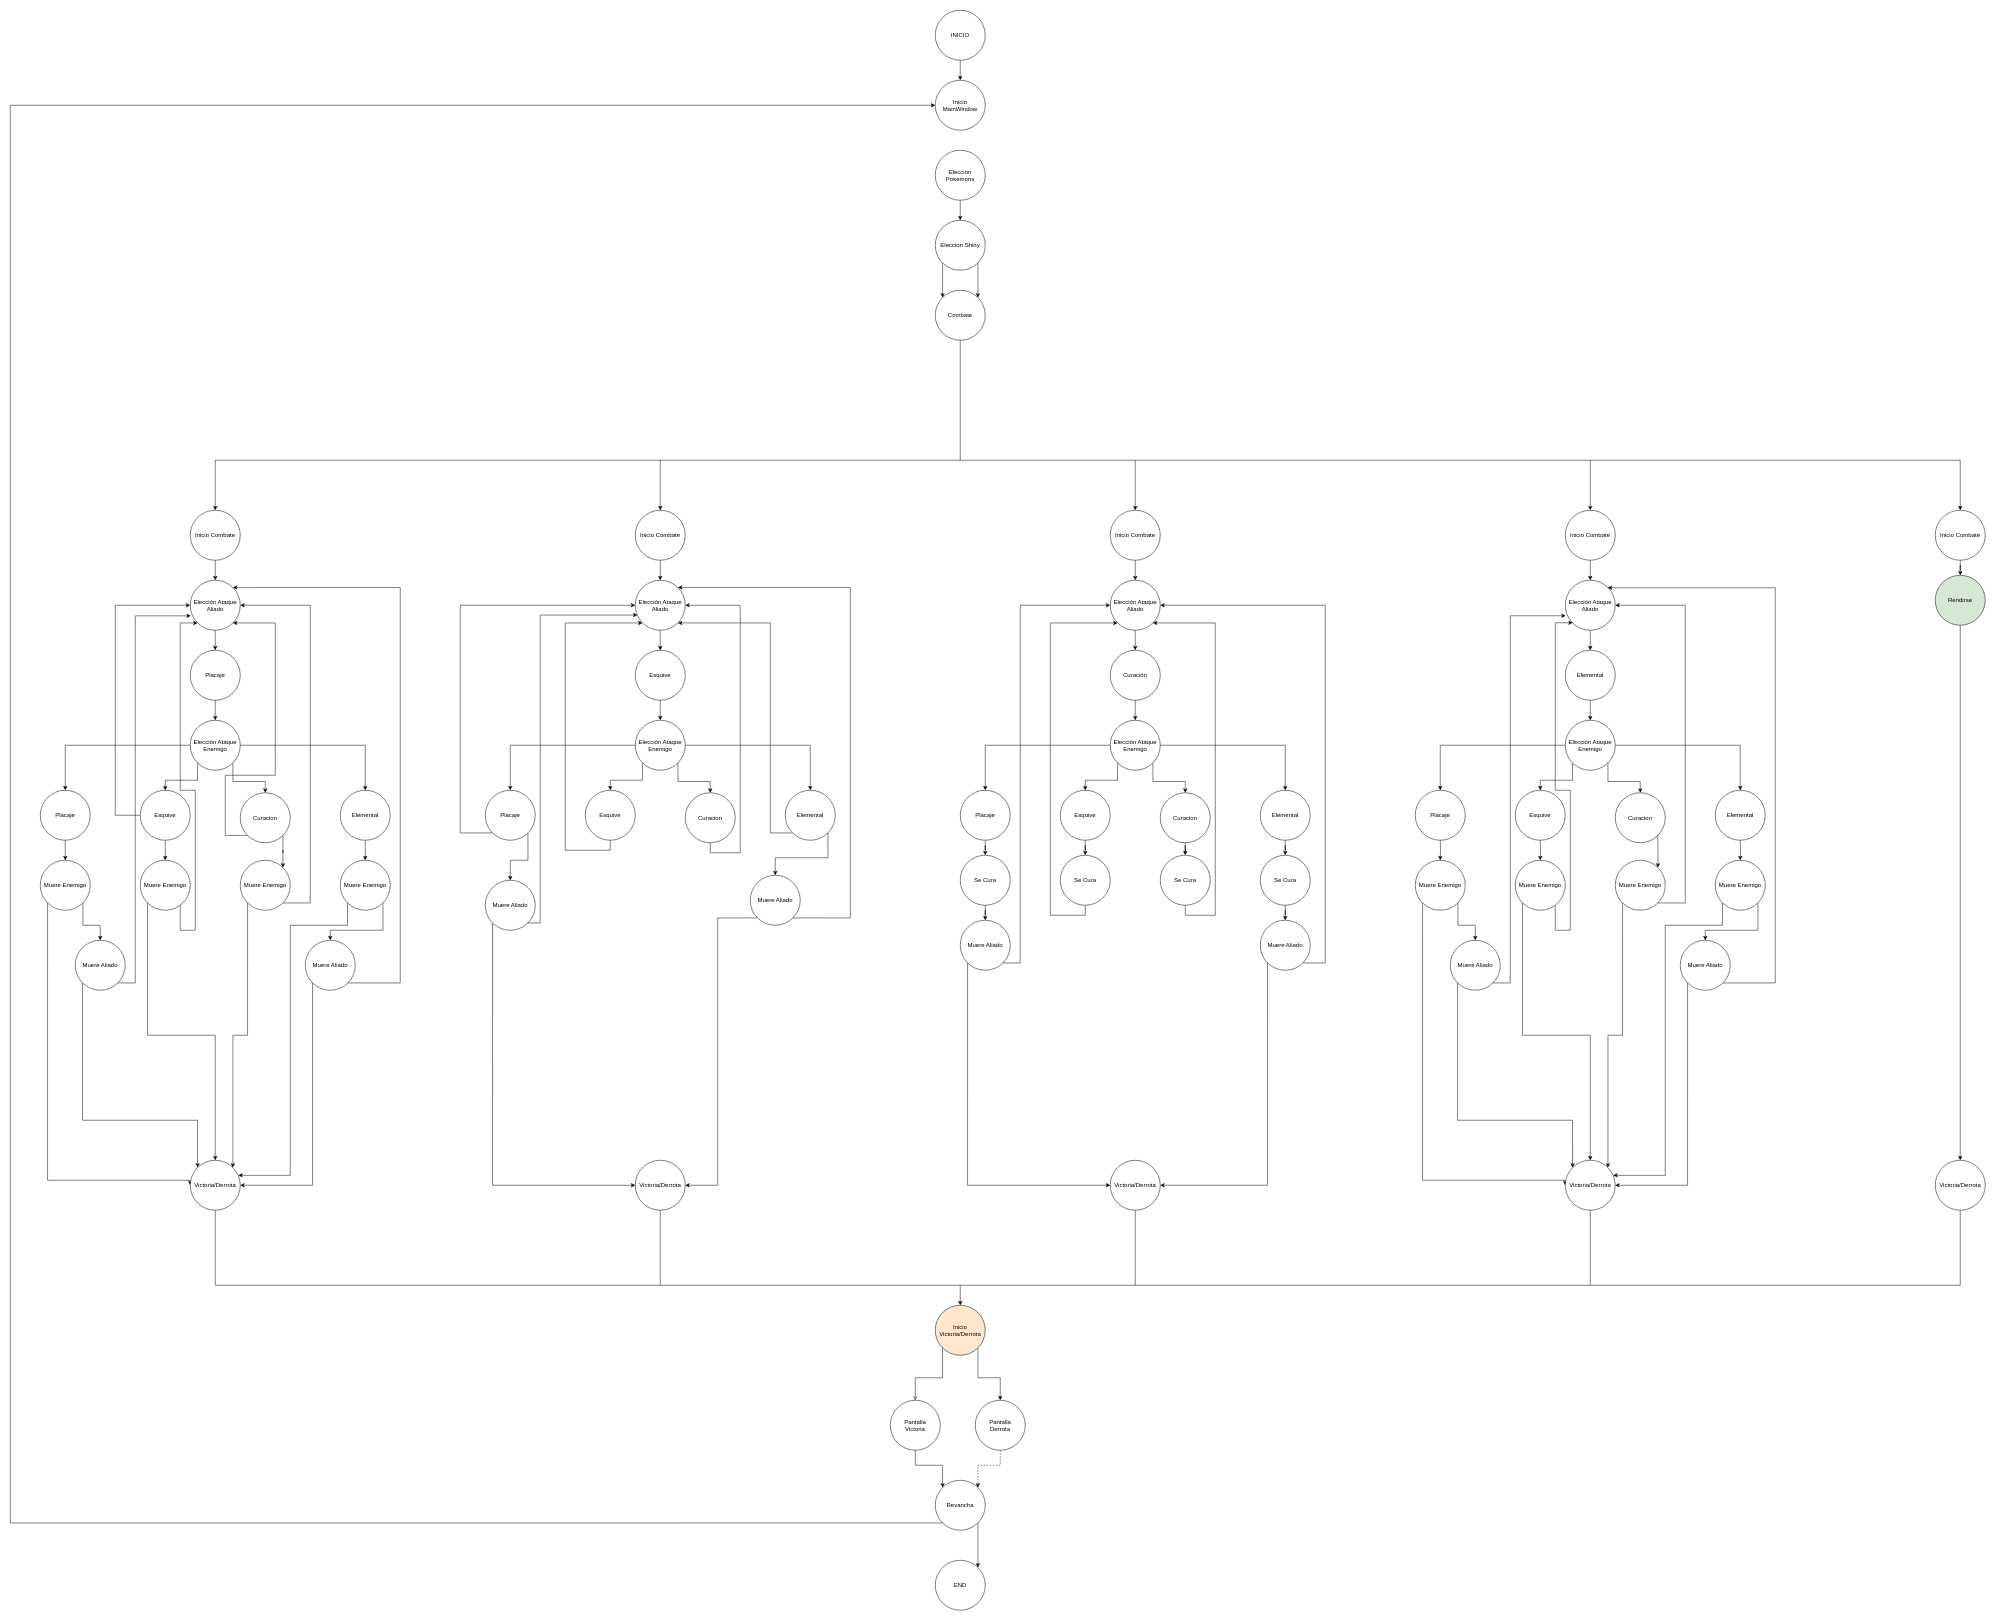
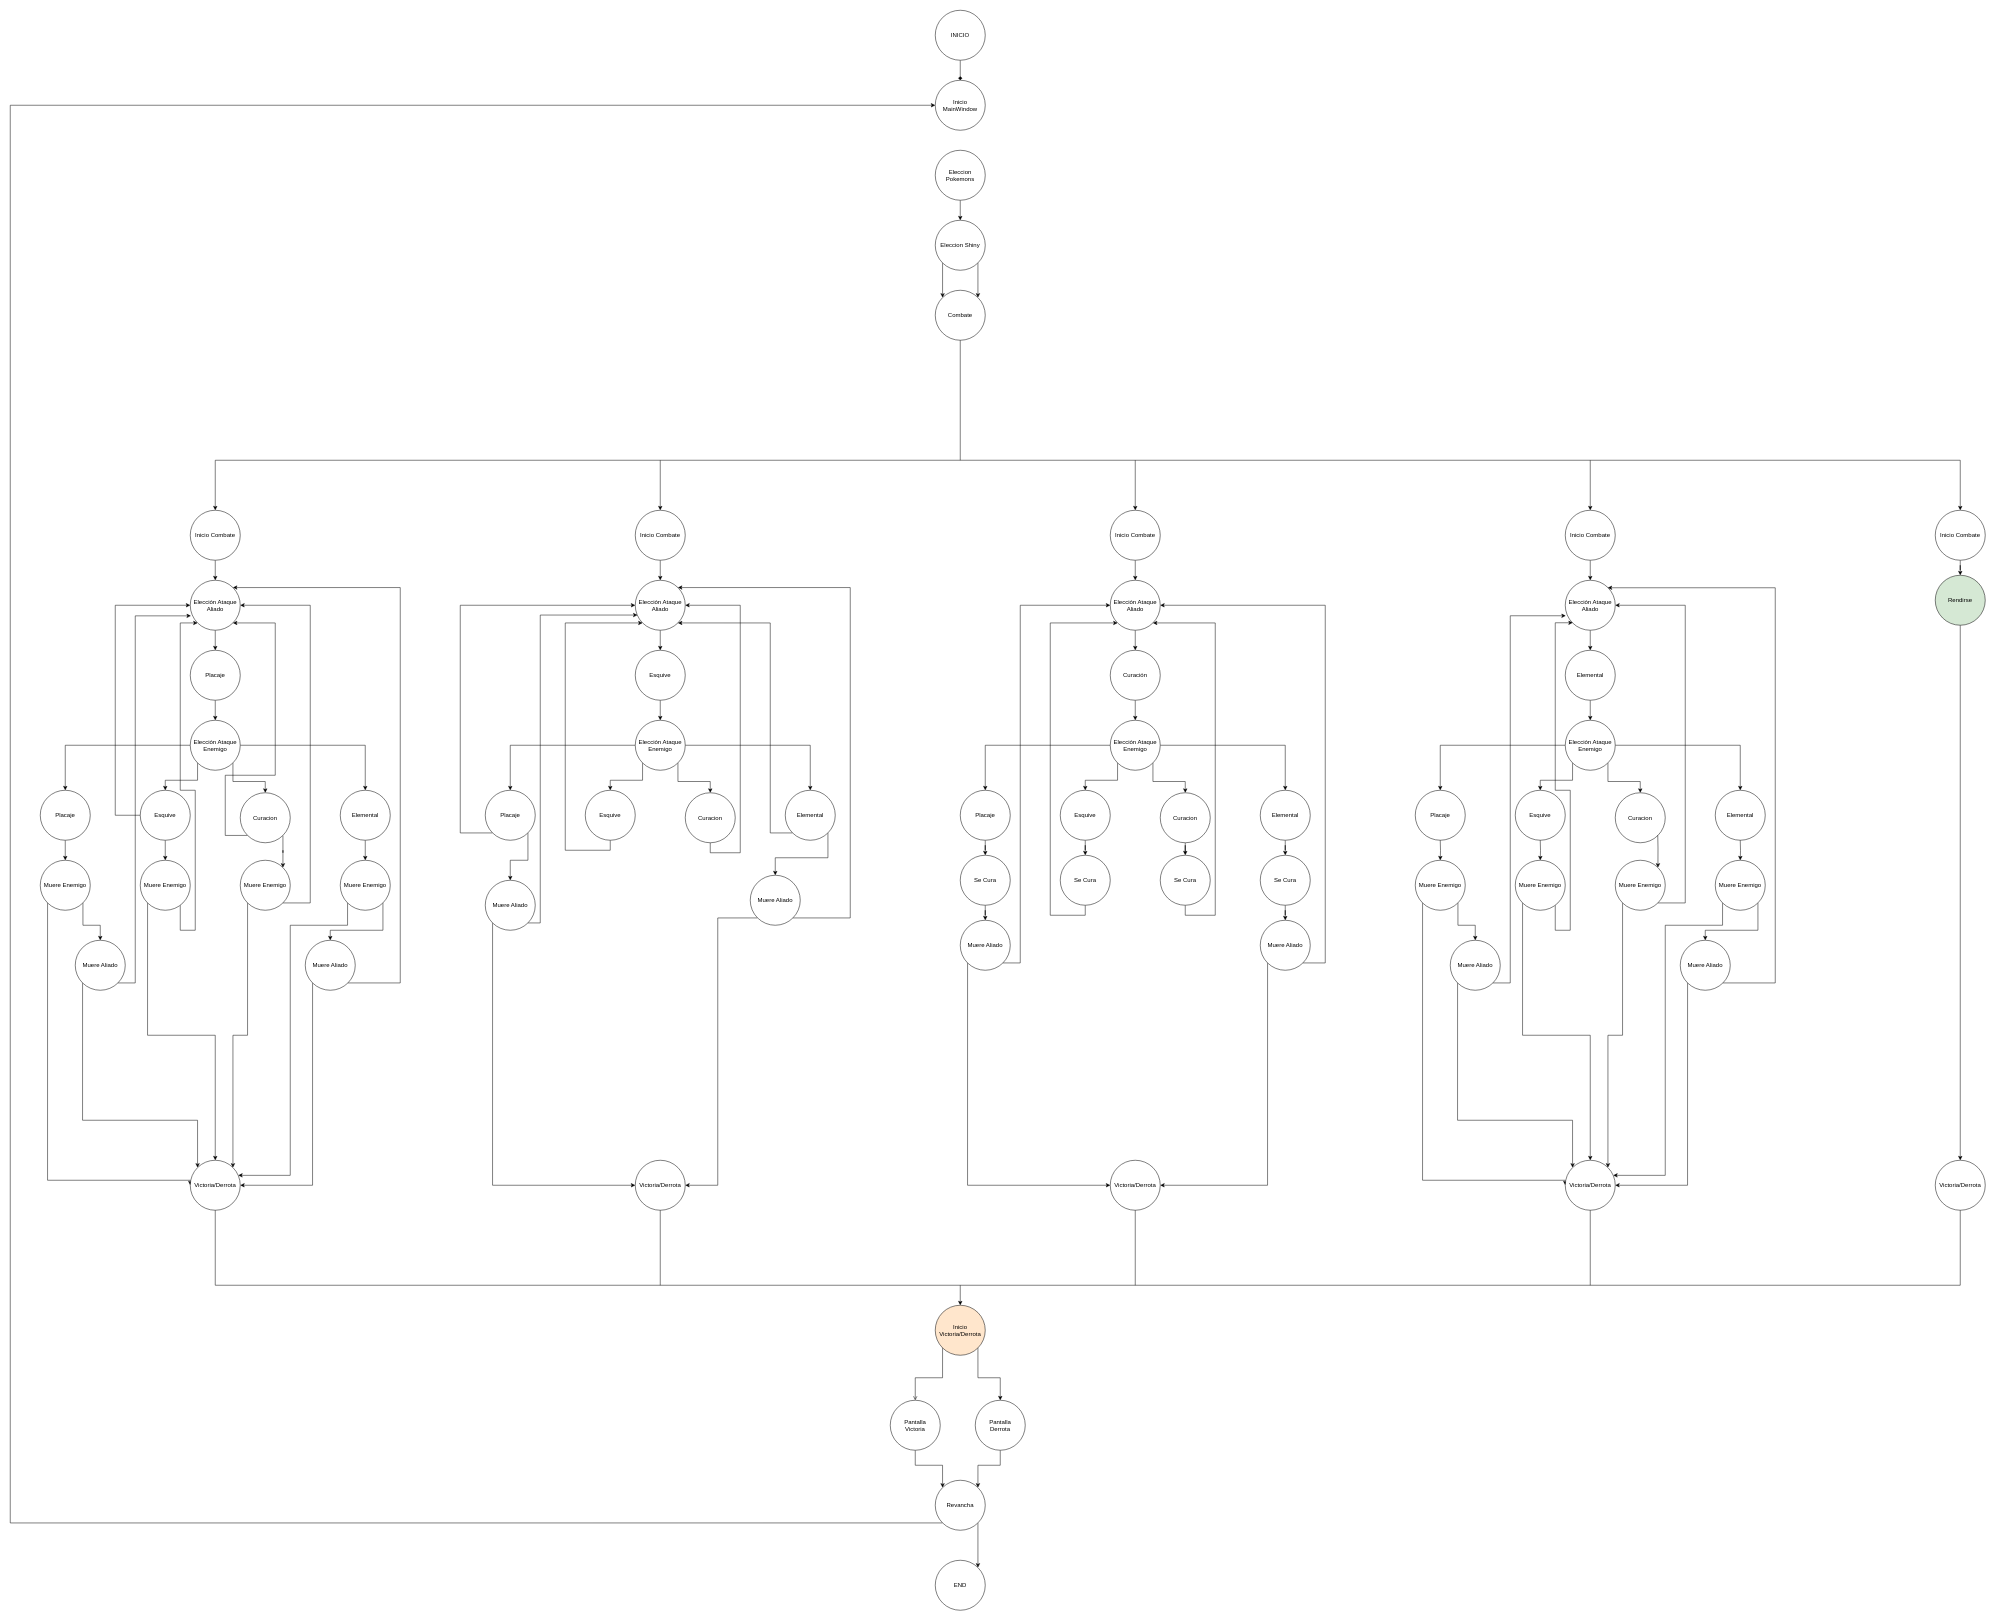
edge "INICIO" -> "Inicio MainWindow": arrowhead classic -> diamond
edge "Pantalla Derrota" -> "Revancha": style dashed -> solid
